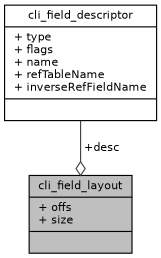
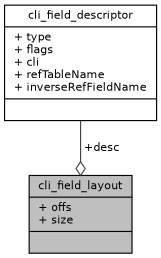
node "cli_field_descriptor": text "+ name" -> "+ cli"
